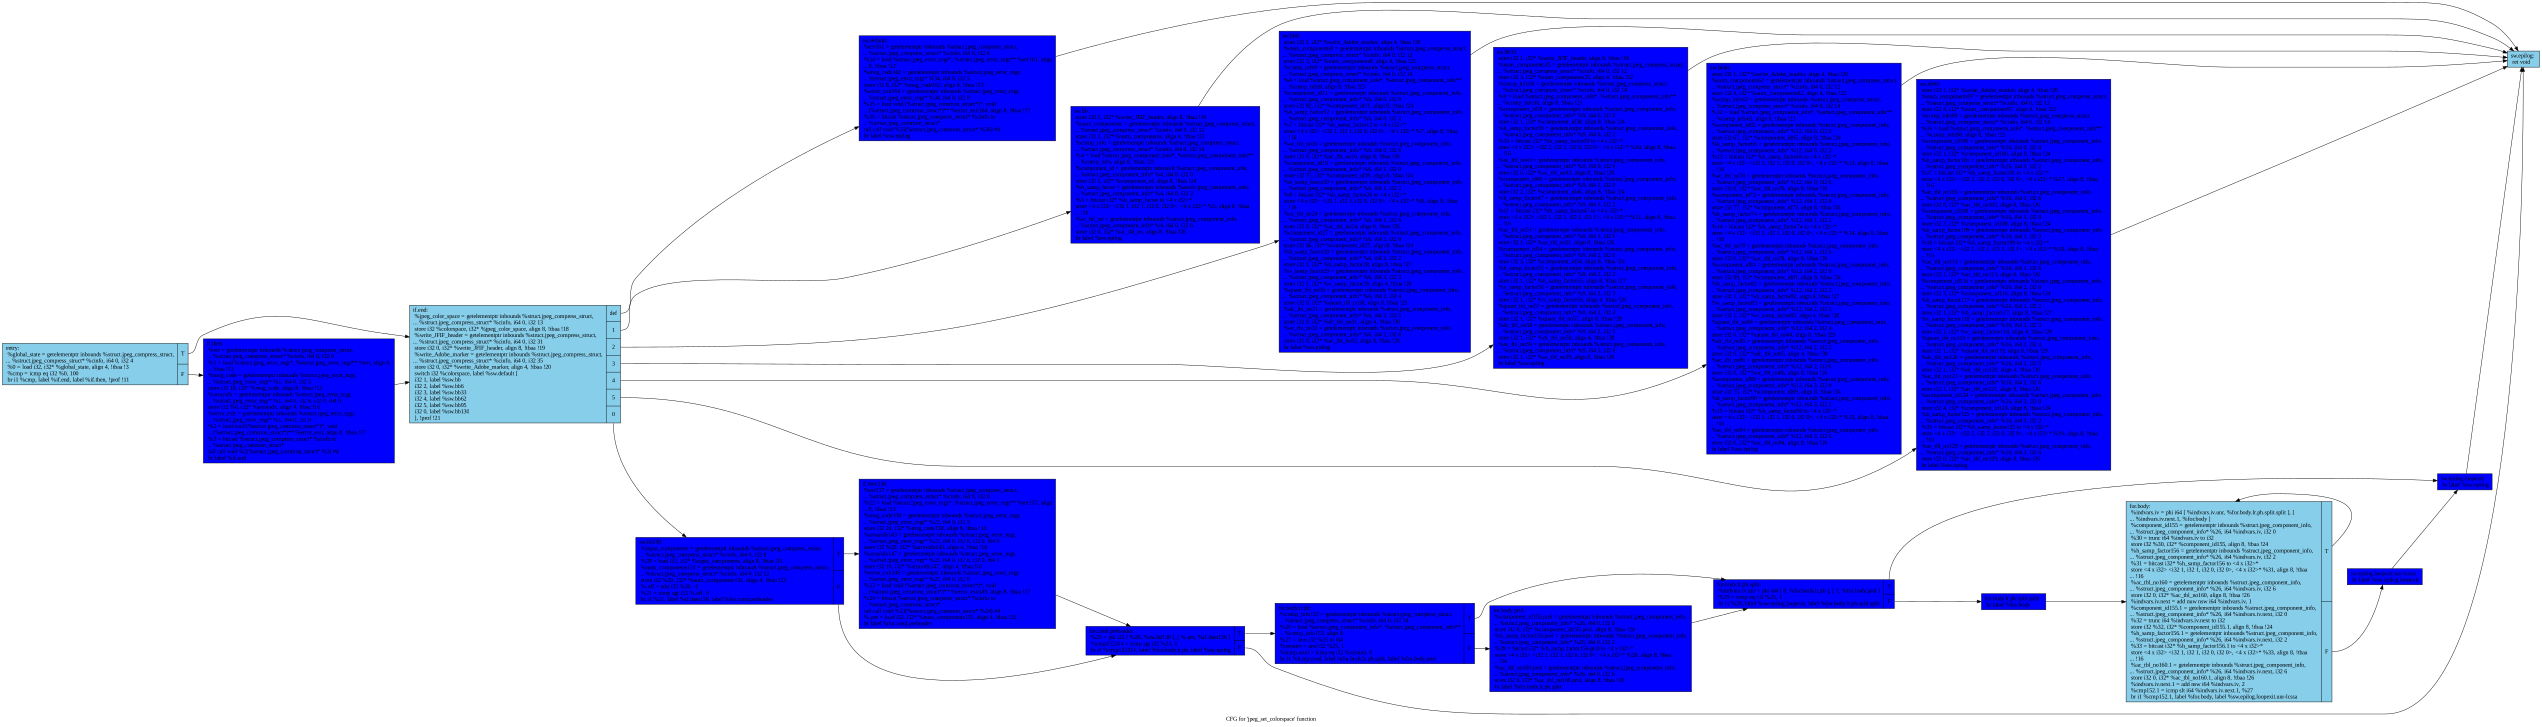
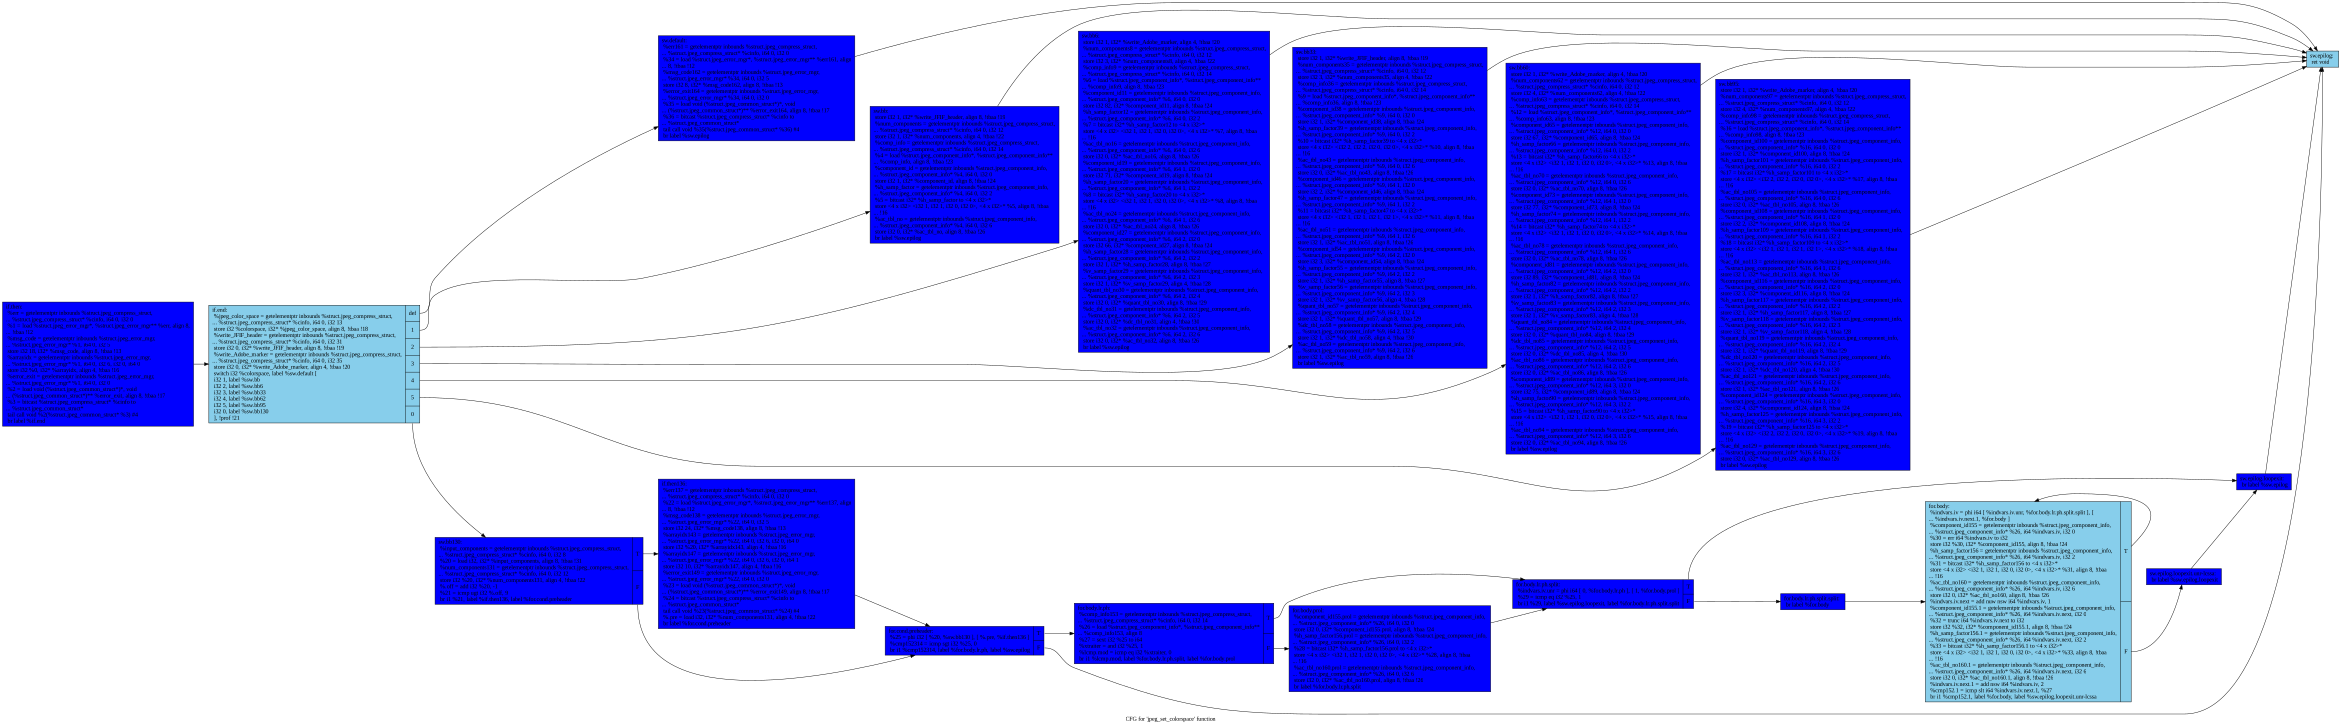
node "entry:": removed
node "for.body:": text "%30 = trunc i64 %indvars.iv to i32" -> "%30 = err i64 %indvars.iv to i32"
